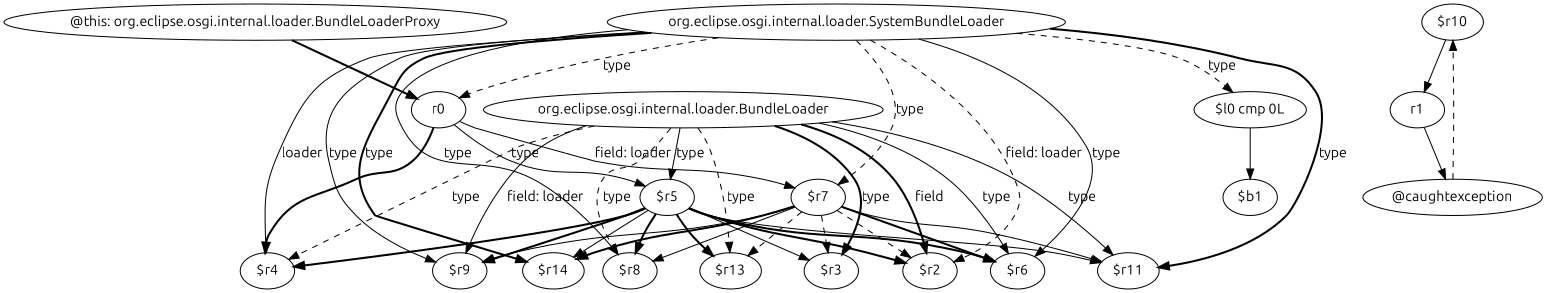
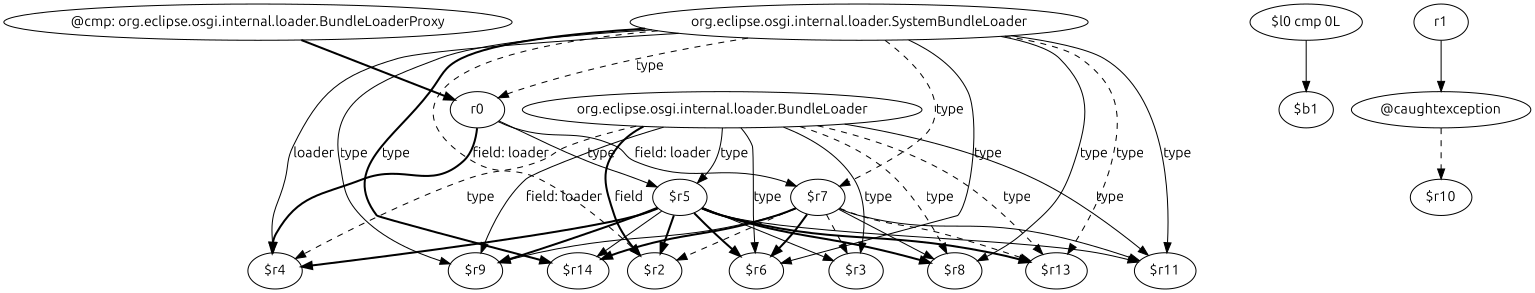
node "@this: org.eclipse.osgi.internal.loader.BundleLoaderProxy": label "@this: org.eclipse.osgi.internal.loader.BundleLoaderProxy" -> "@cmp: org.eclipse.osgi.internal.loader.BundleLoaderProxy"
edge "org.eclipse.osgi.internal.loader.SystemBundleLoader" -> "$l0 cmp 0L": now "org.eclipse.osgi.internal.loader.SystemBundleLoader" -> "$r13"
edge "$r10" -> "r1": removed
edge "org.eclipse.osgi.internal.loader.SystemBundleLoader" -> "$r11": style bold -> solid
edge "org.eclipse.osgi.internal.loader.BundleLoader" -> "$r3": style bold -> solid
